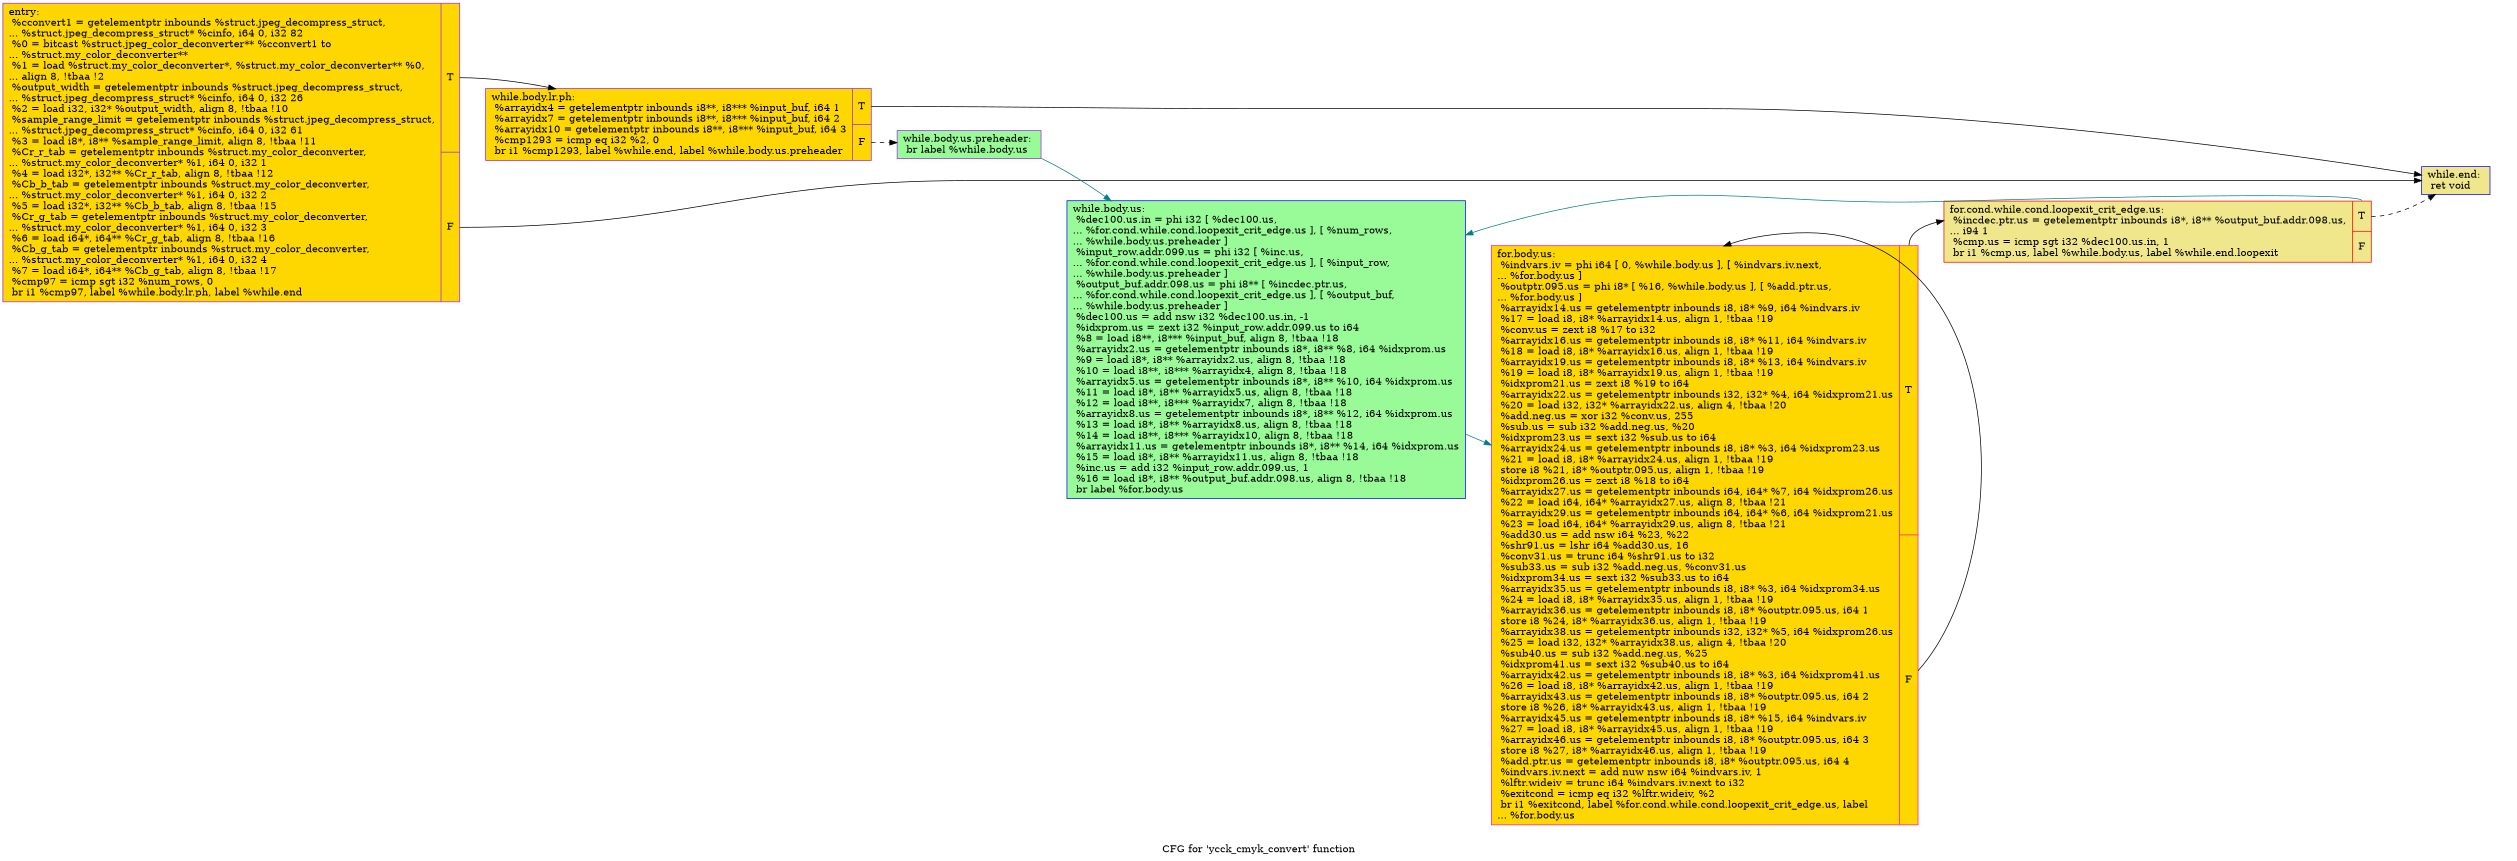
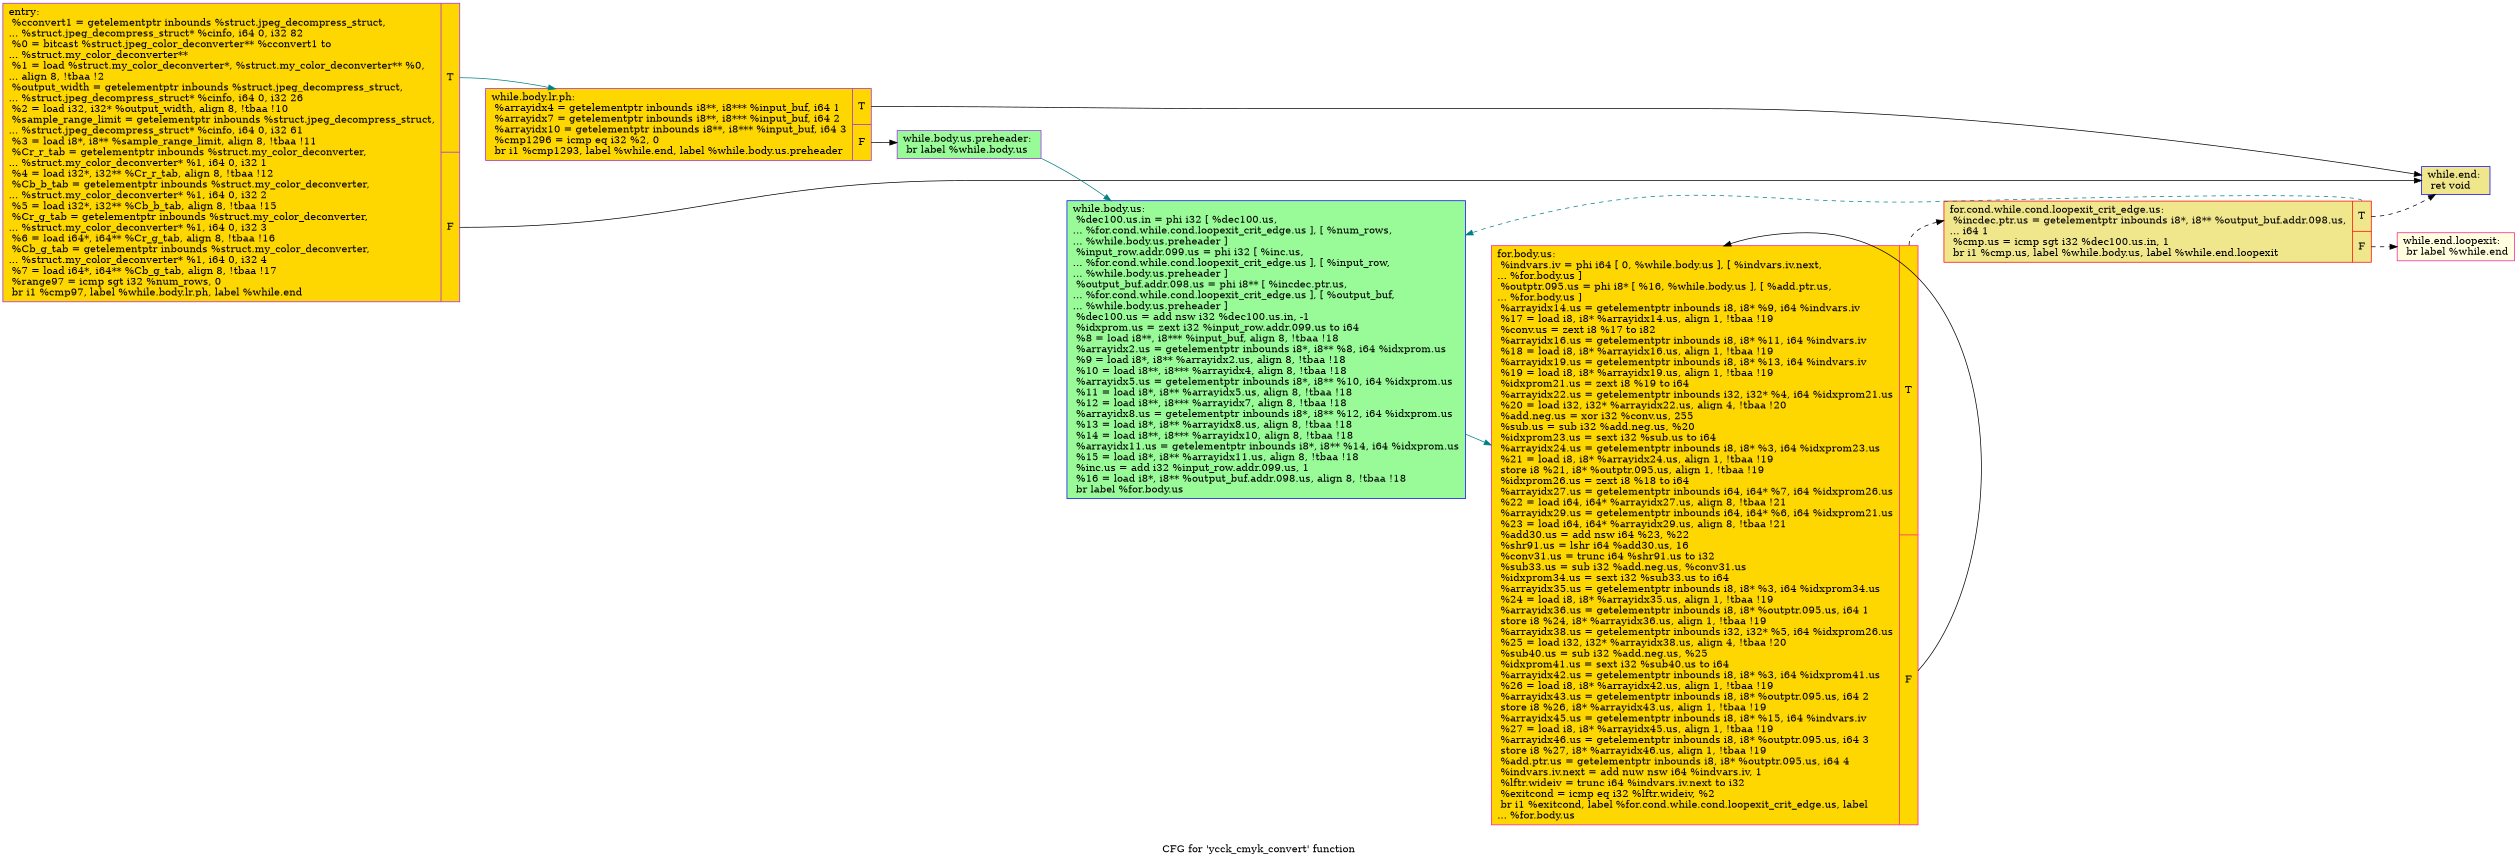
edge "entry:" -> "while.body.lr.ph:": color black -> teal
node "while.body.lr.ph:": text "%cmp1293 = icmp eq i32 %2, 0" -> "%cmp1296 = icmp eq i32 %2, 0"
edge "while.body.lr.ph:" -> "while.body.us.preheader:": style dashed -> solid
edge "for.cond.while.cond.loopexit_crit_edge.us:" -> "while.body.us:": style solid -> dashed
edge "for.body.us:" -> "for.cond.while.cond.loopexit_crit_edge.us:": style solid -> dashed
node "for.cond.while.cond.loopexit_crit_edge.us:": text "... i94 1" -> "... i64 1"
node "while.end.loopexit:": added
node "entry:": text "%cmp97 = icmp sgt i32 %num_rows, 0" -> "%range97 = icmp sgt i32 %num_rows, 0"
node "for.body.us:": text "%conv.us = zext i8 %17 to i32" -> "%conv.us = zext i8 %17 to i82"
